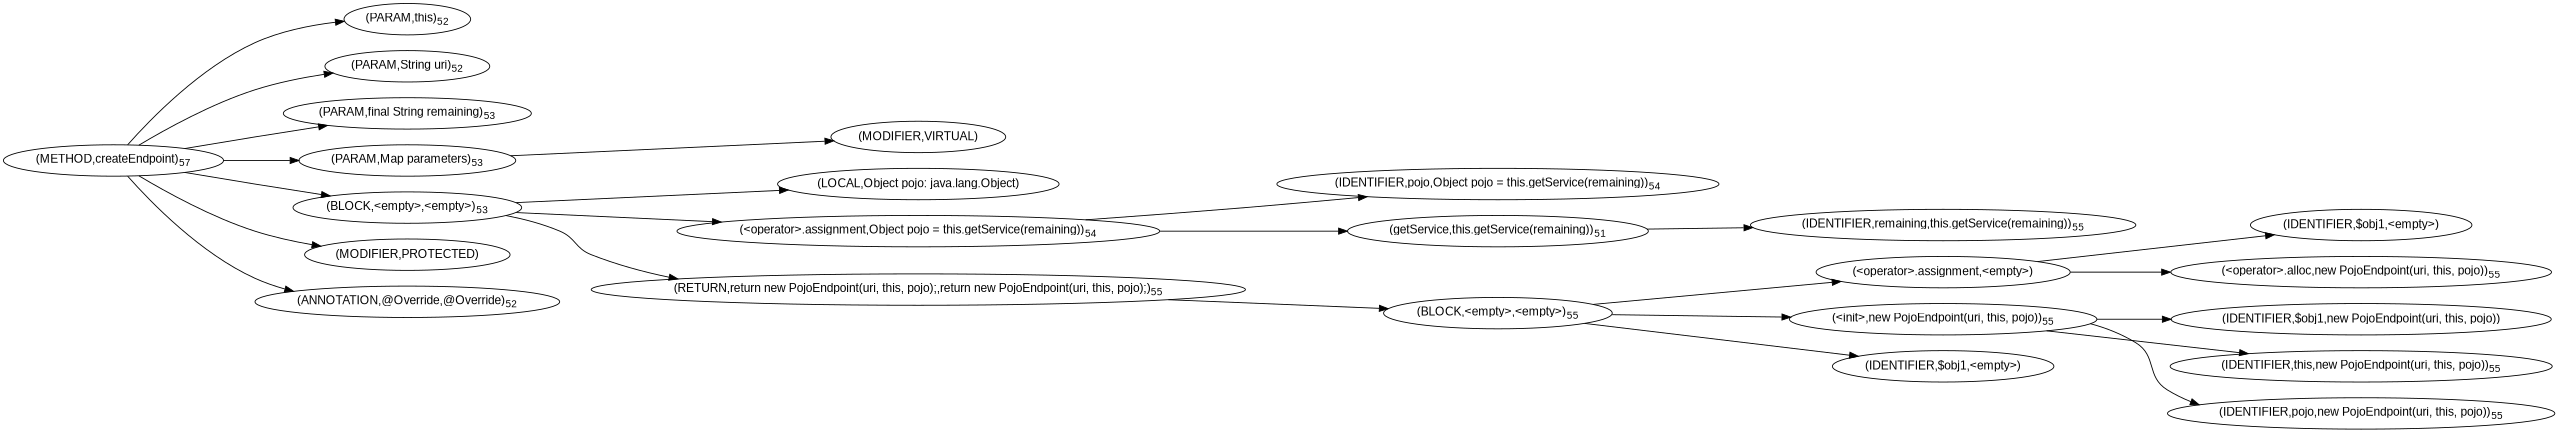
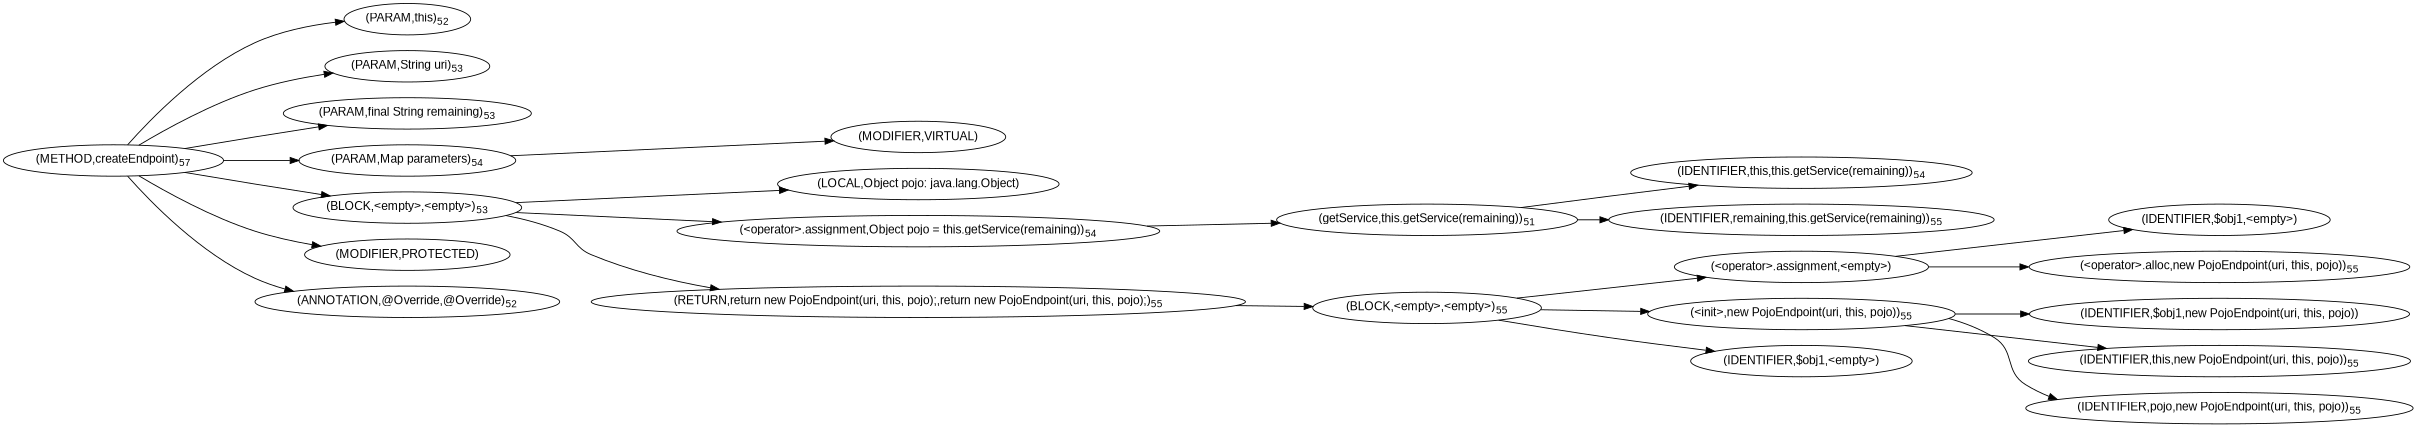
node "(PARAM,String uri)": text "52" -> "53"
node "(PARAM,Map parameters)": text "53" -> "54"
node "(IDENTIFIER,this,this.getService(remaining))": added
node "(IDENTIFIER,pojo,Object pojo = this.getService(remaining))": removed
